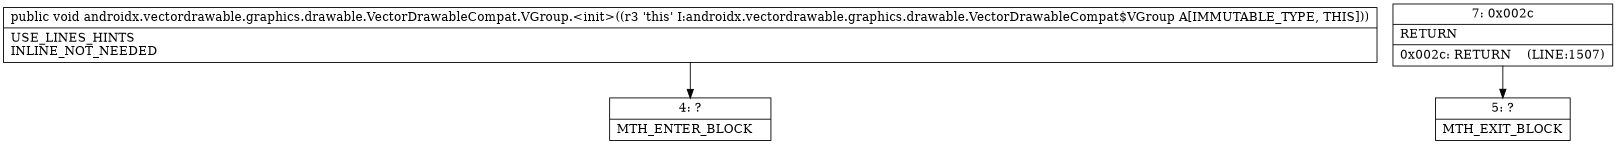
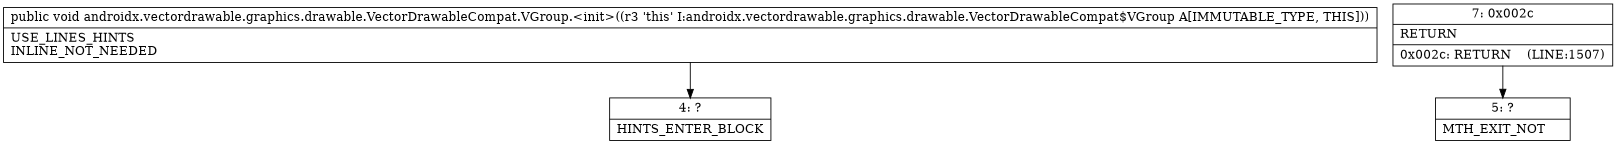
node "4: ?": text "MTH_ENTER_BLOCK" -> "HINTS_ENTER_BLOCK"
node "5: ?": text "MTH_EXIT_BLOCK" -> "MTH_EXIT_NOT"
